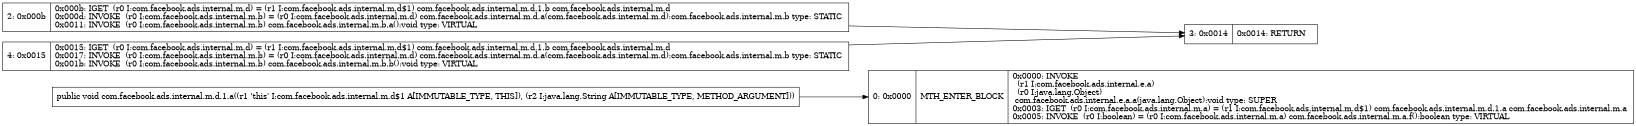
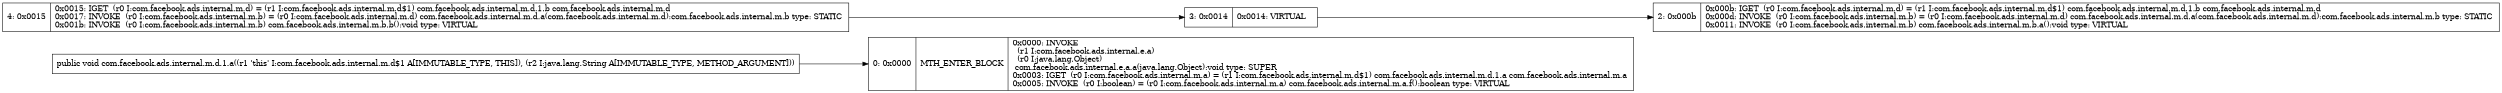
edge "2: 0x000b" -> "3: 0x0014": reversed
node "3: 0x0014": text "0x0014: RETURN" -> "0x0014: VIRTUAL"
